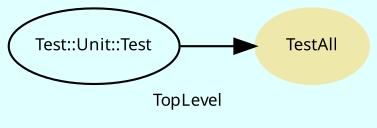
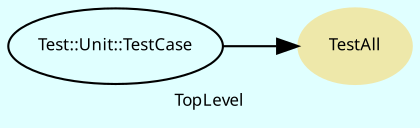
node "Test::Unit::Test": label "Test::Unit::Test" -> "Test::Unit::TestCase"
